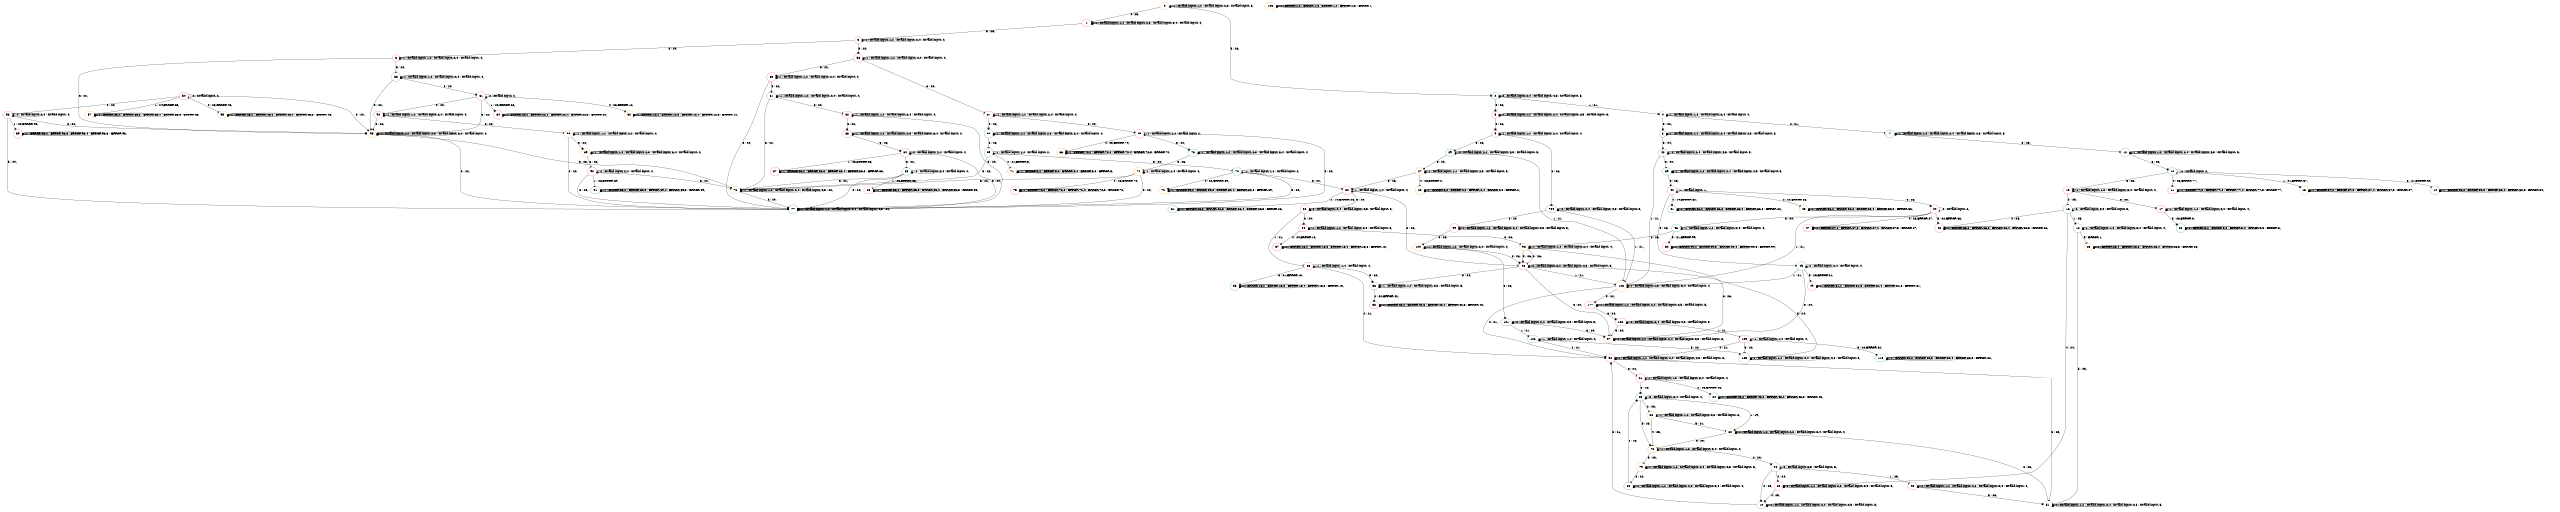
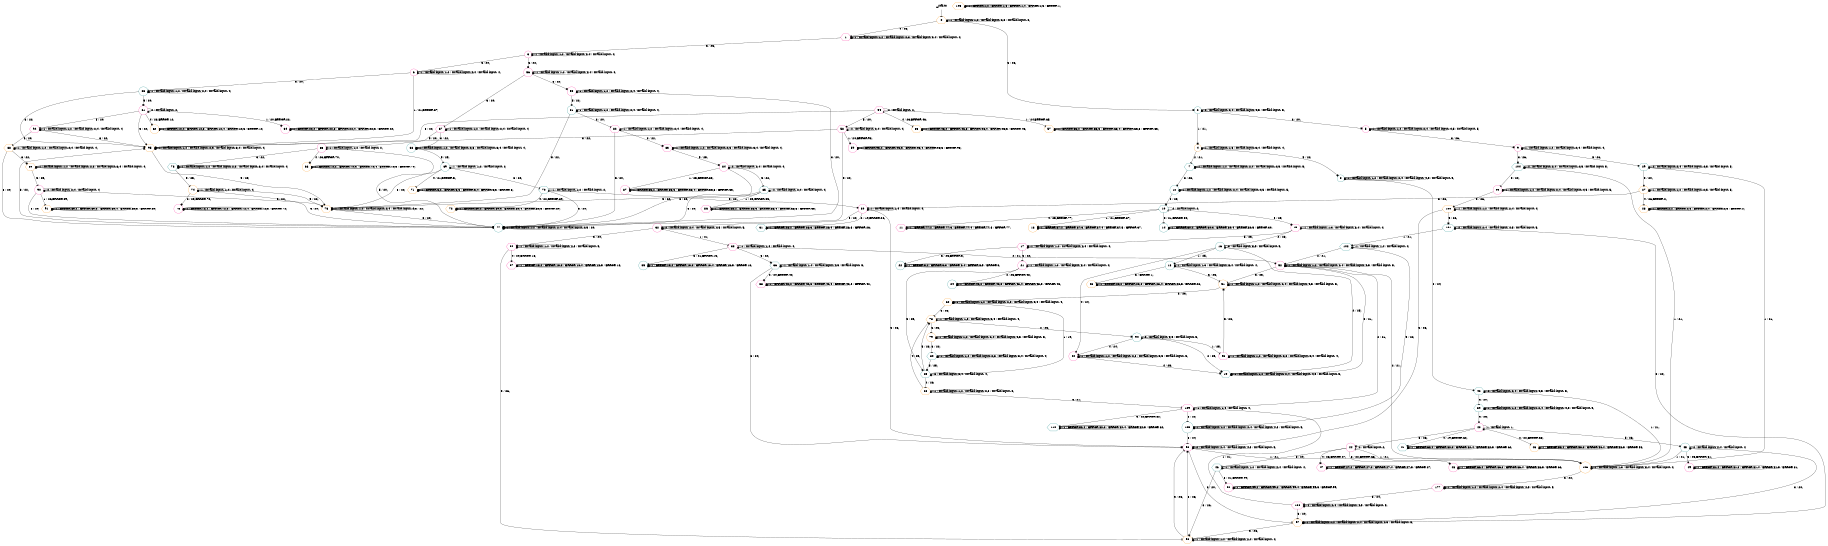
node "__start0": added
edge "6" -> "95": label "3 / 22;" -> "1 / 21;ERROR 37;"
node "81": shape hexagon -> circle
node "91": color teal -> darkorange
node "28": shape circle -> hexagon
edge "95" -> "77": reversed
node "704": label "704" -> "104"
edge "16" -> "48": now "16" -> "19"
edge "96" -> "36": reversed
edge "52" -> "21": now "17" -> "21"
edge "26" -> "60": now "26" -> "109"
